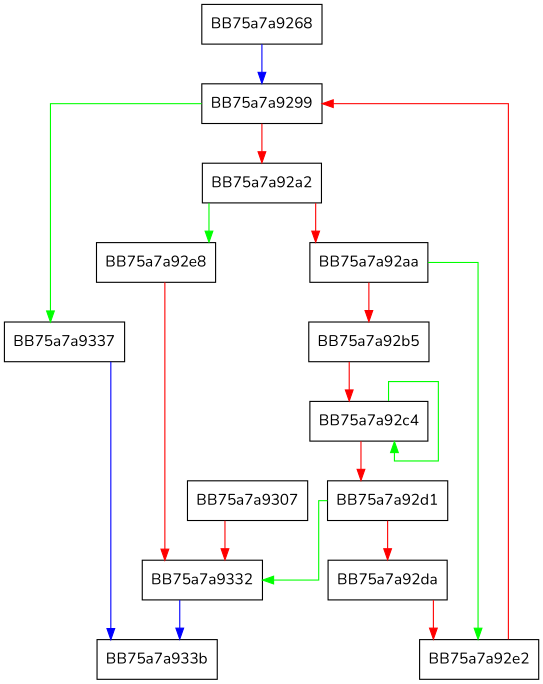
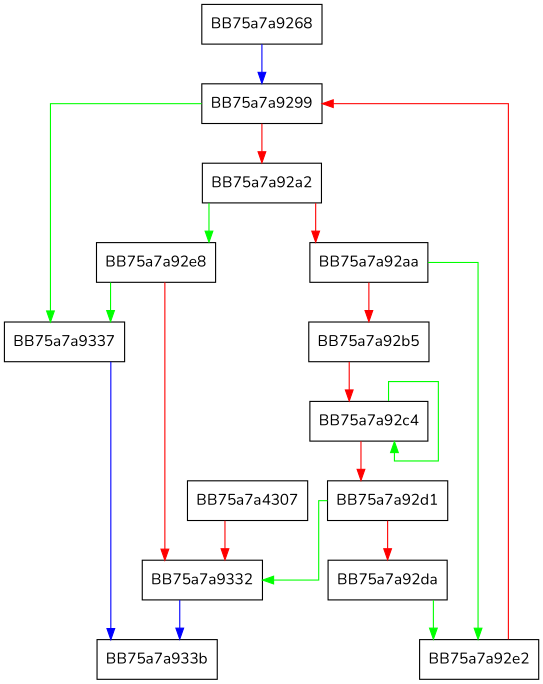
edge "BB75a7a92e8" -> "BB75a7a9337": added
node "BB75a7a9307": label "BB75a7a9307" -> "BB75a7a4307"
edge "BB75a7a92da" -> "BB75a7a92e2": color red -> green
